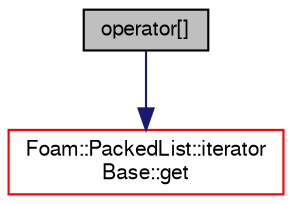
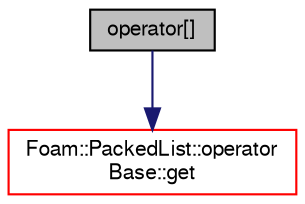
node "Foam::PackedList::iterator Base::get": label "Foam::PackedList::iterator Base::get" -> "Foam::PackedList::operator Base::get"
